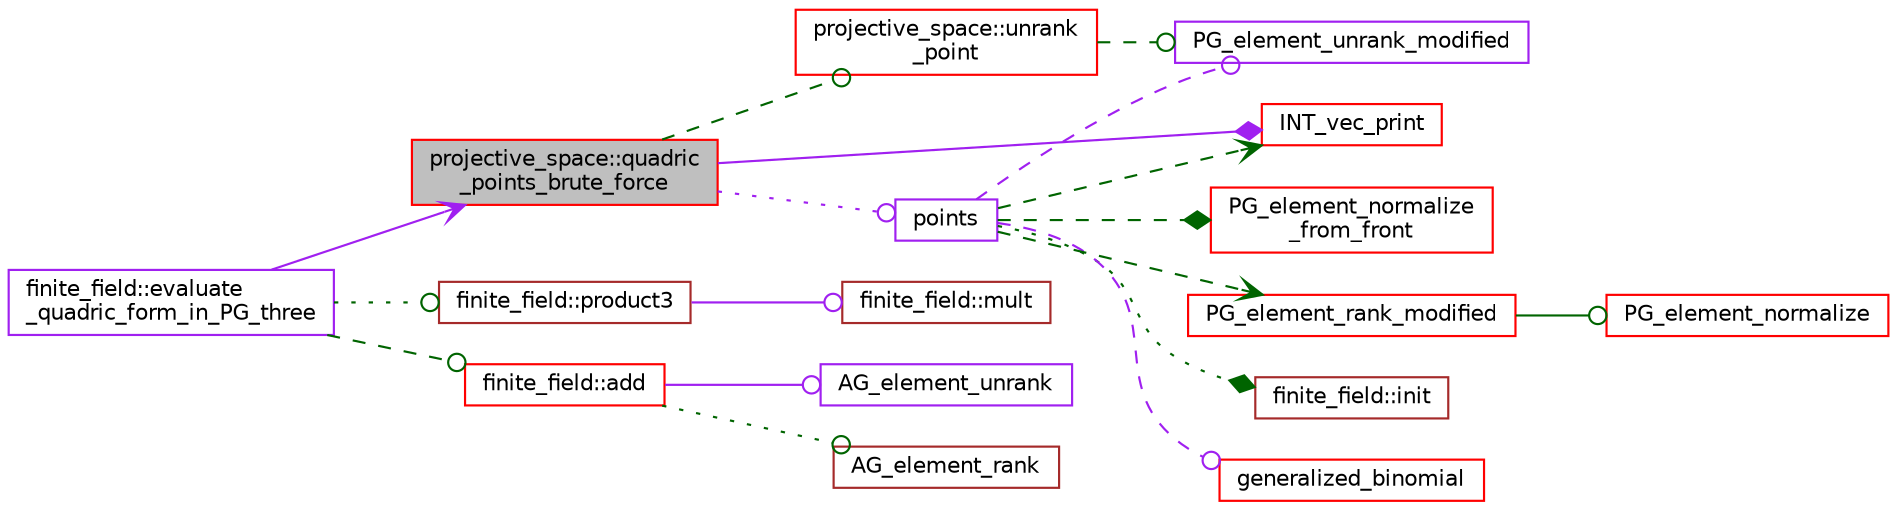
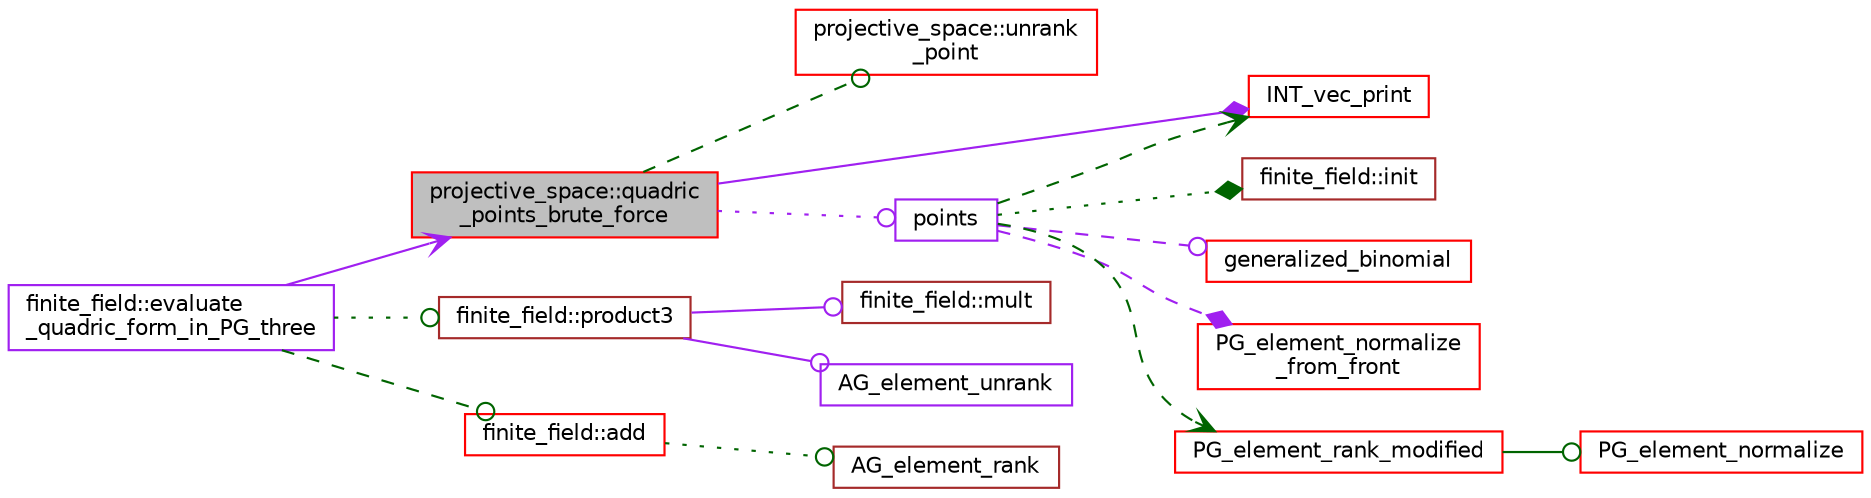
node "PG_element_unrank_modified": removed
edge "points" -> "PG_element_normalize _from_front": color darkgreen -> purple
edge "finite_field::add" -> "AG_element_unrank": now "finite_field::product3" -> "AG_element_unrank"
